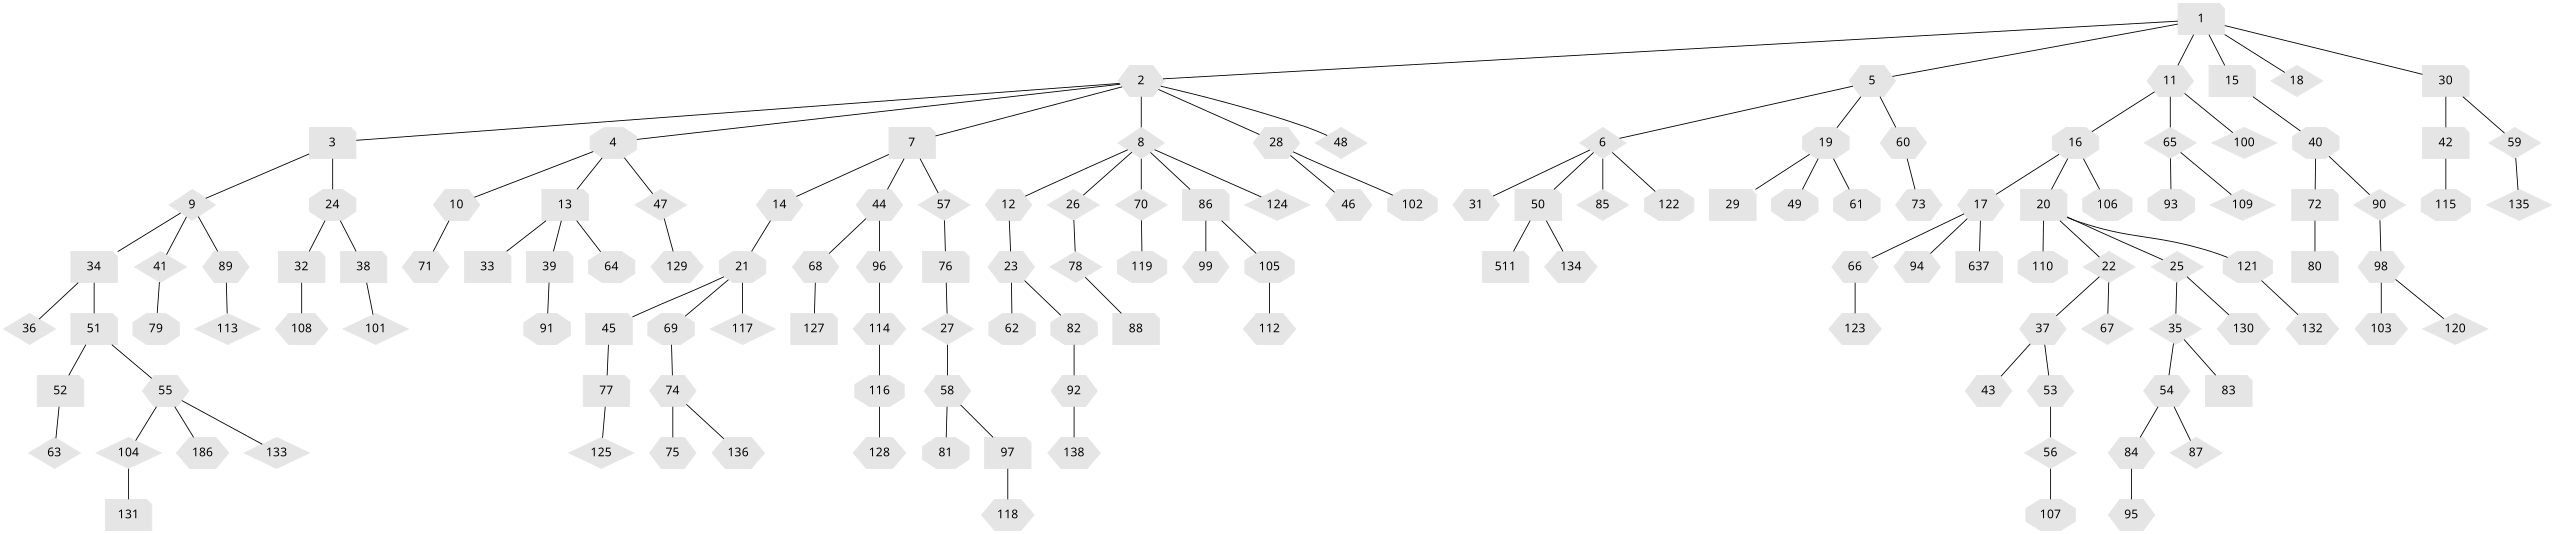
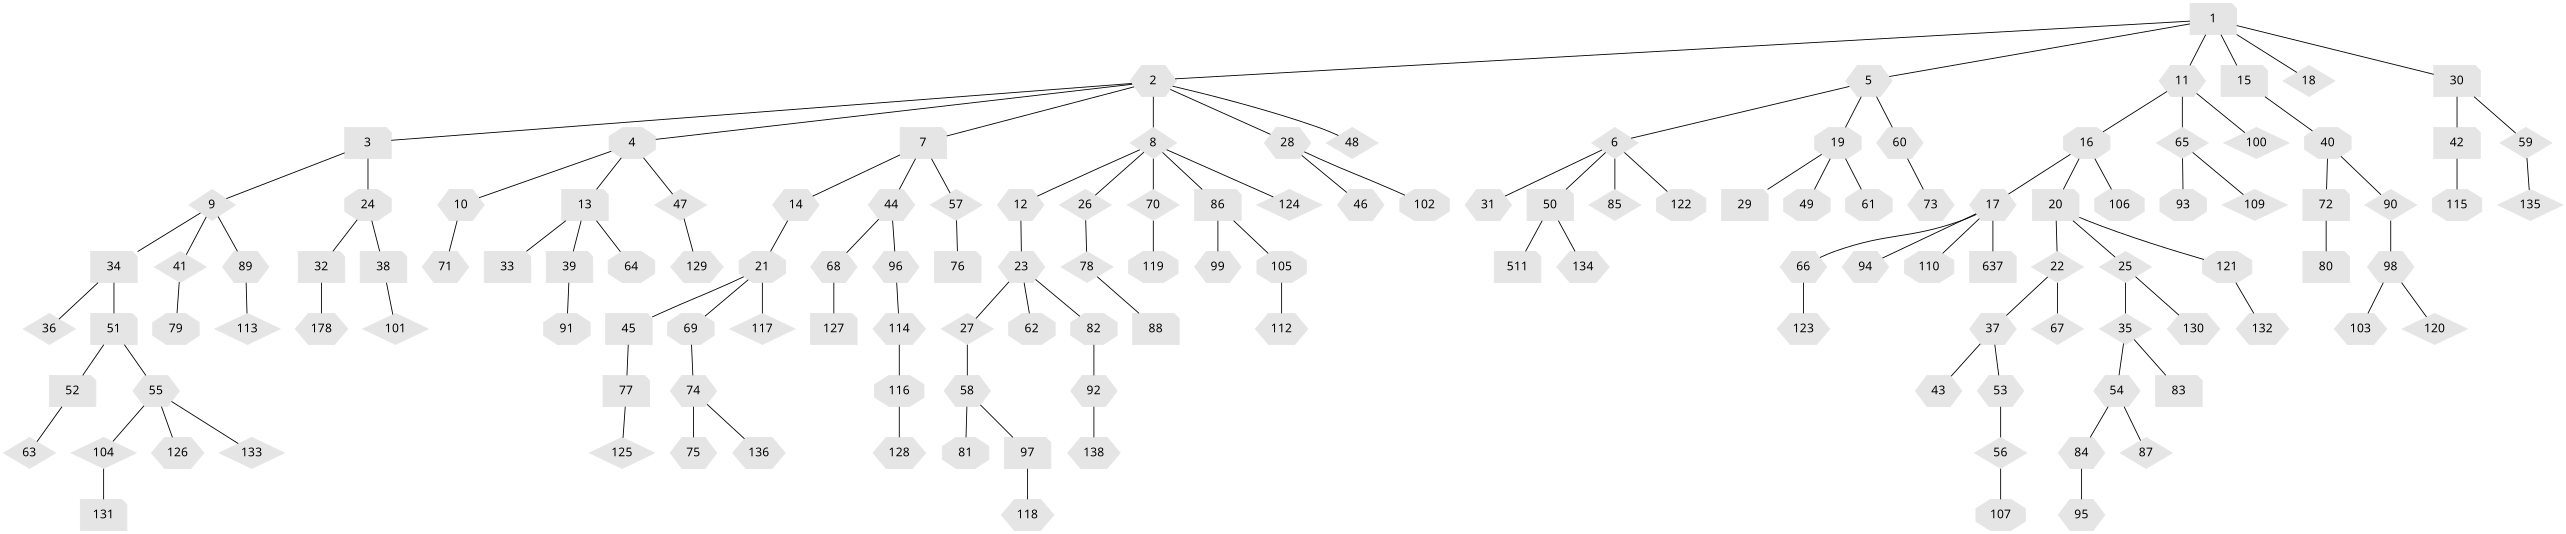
edge "20" -- "110": now "17" -- "110"
edge "76" -- "27": now "23" -- "27"
node "108": label "108" -> "178"
node "186": label "186" -> "126"
